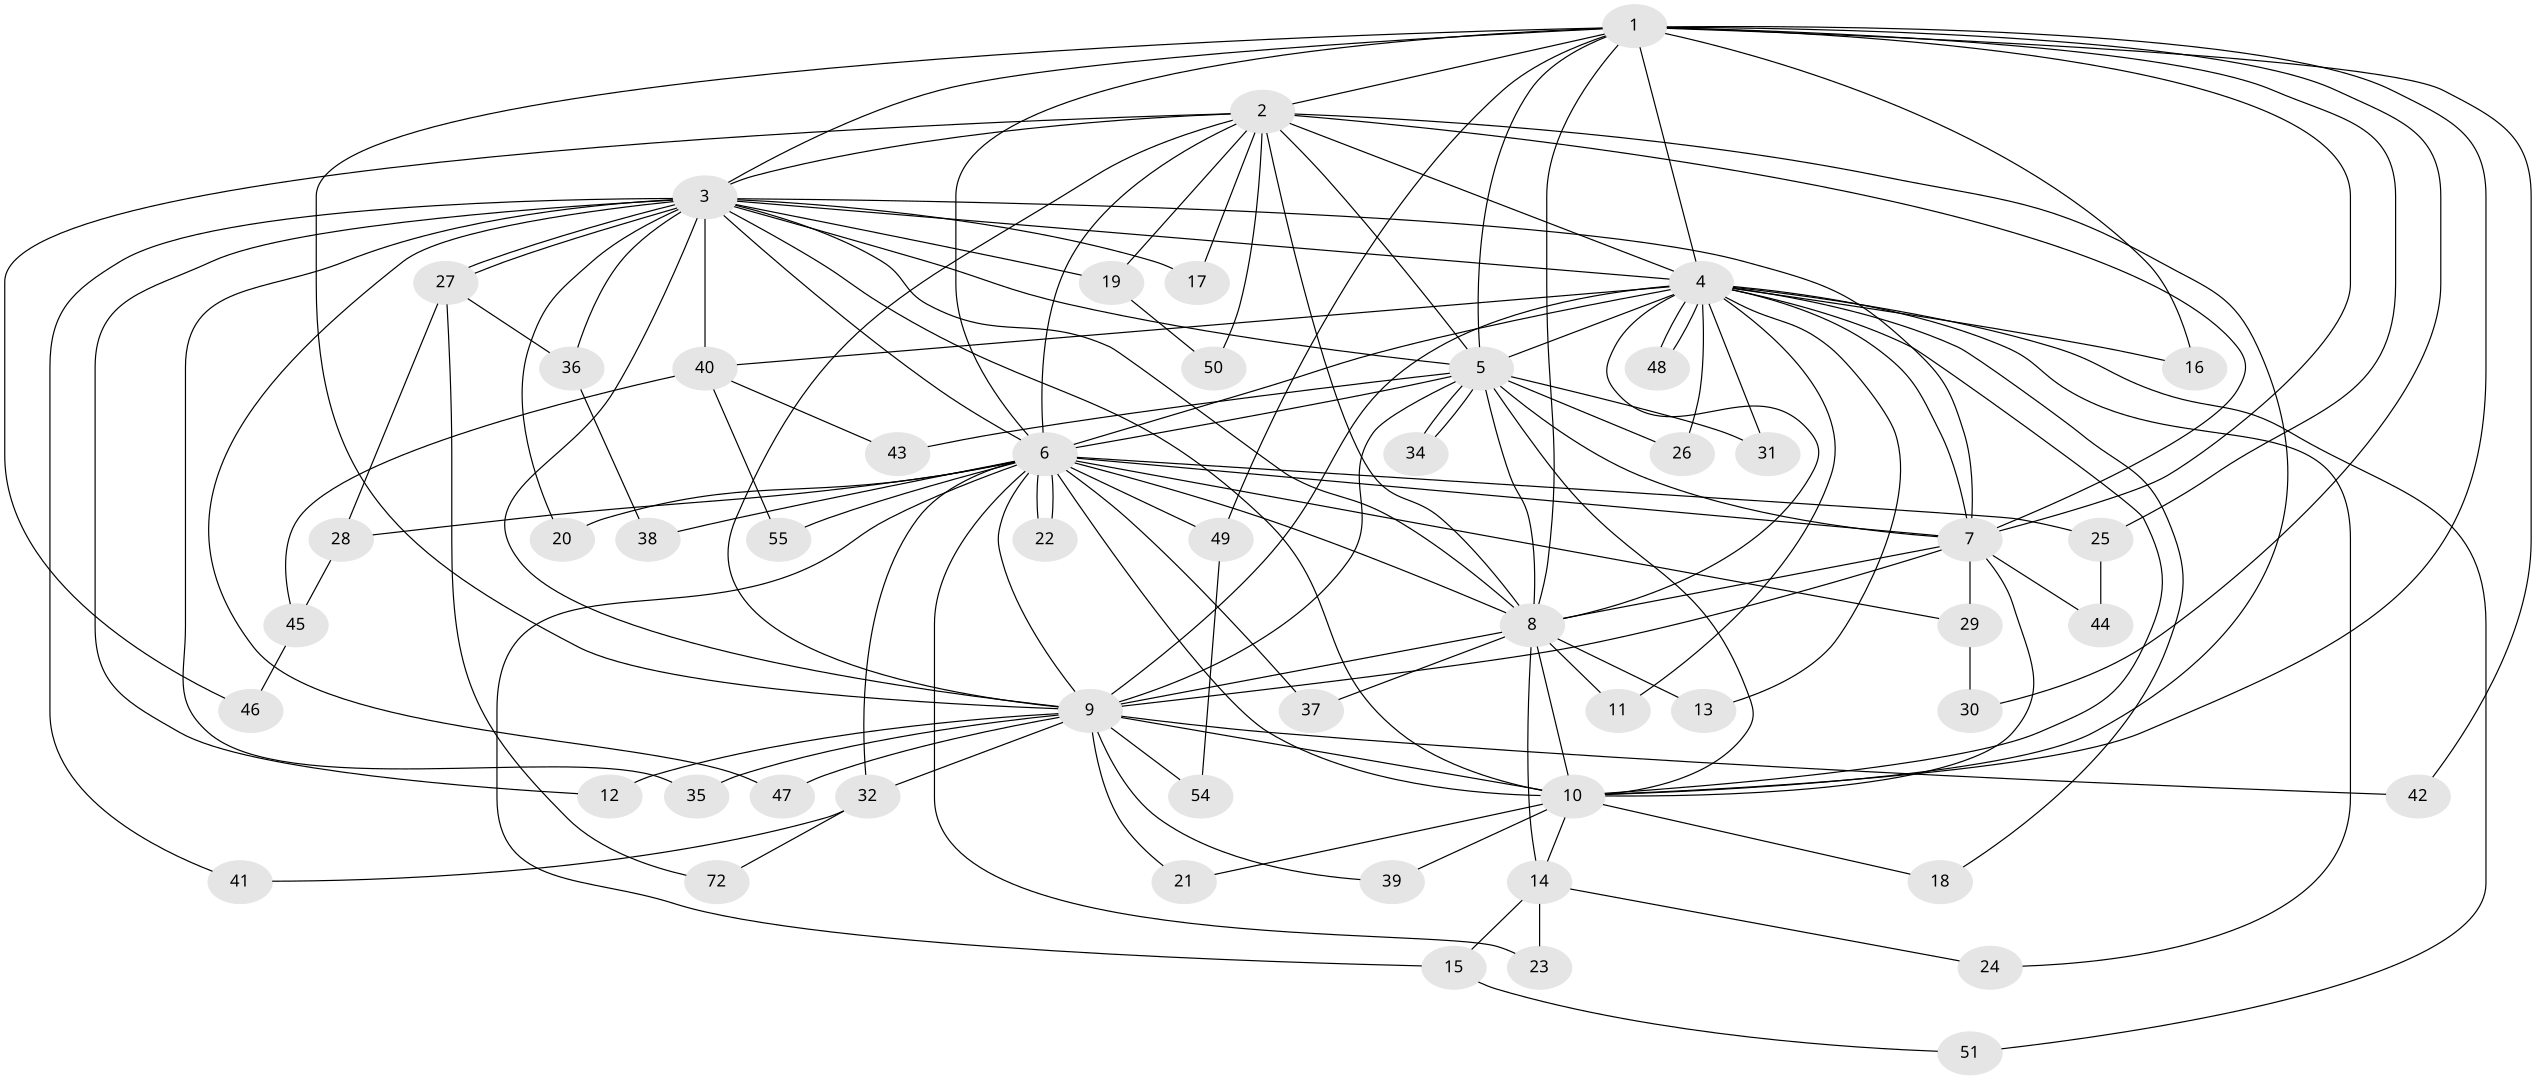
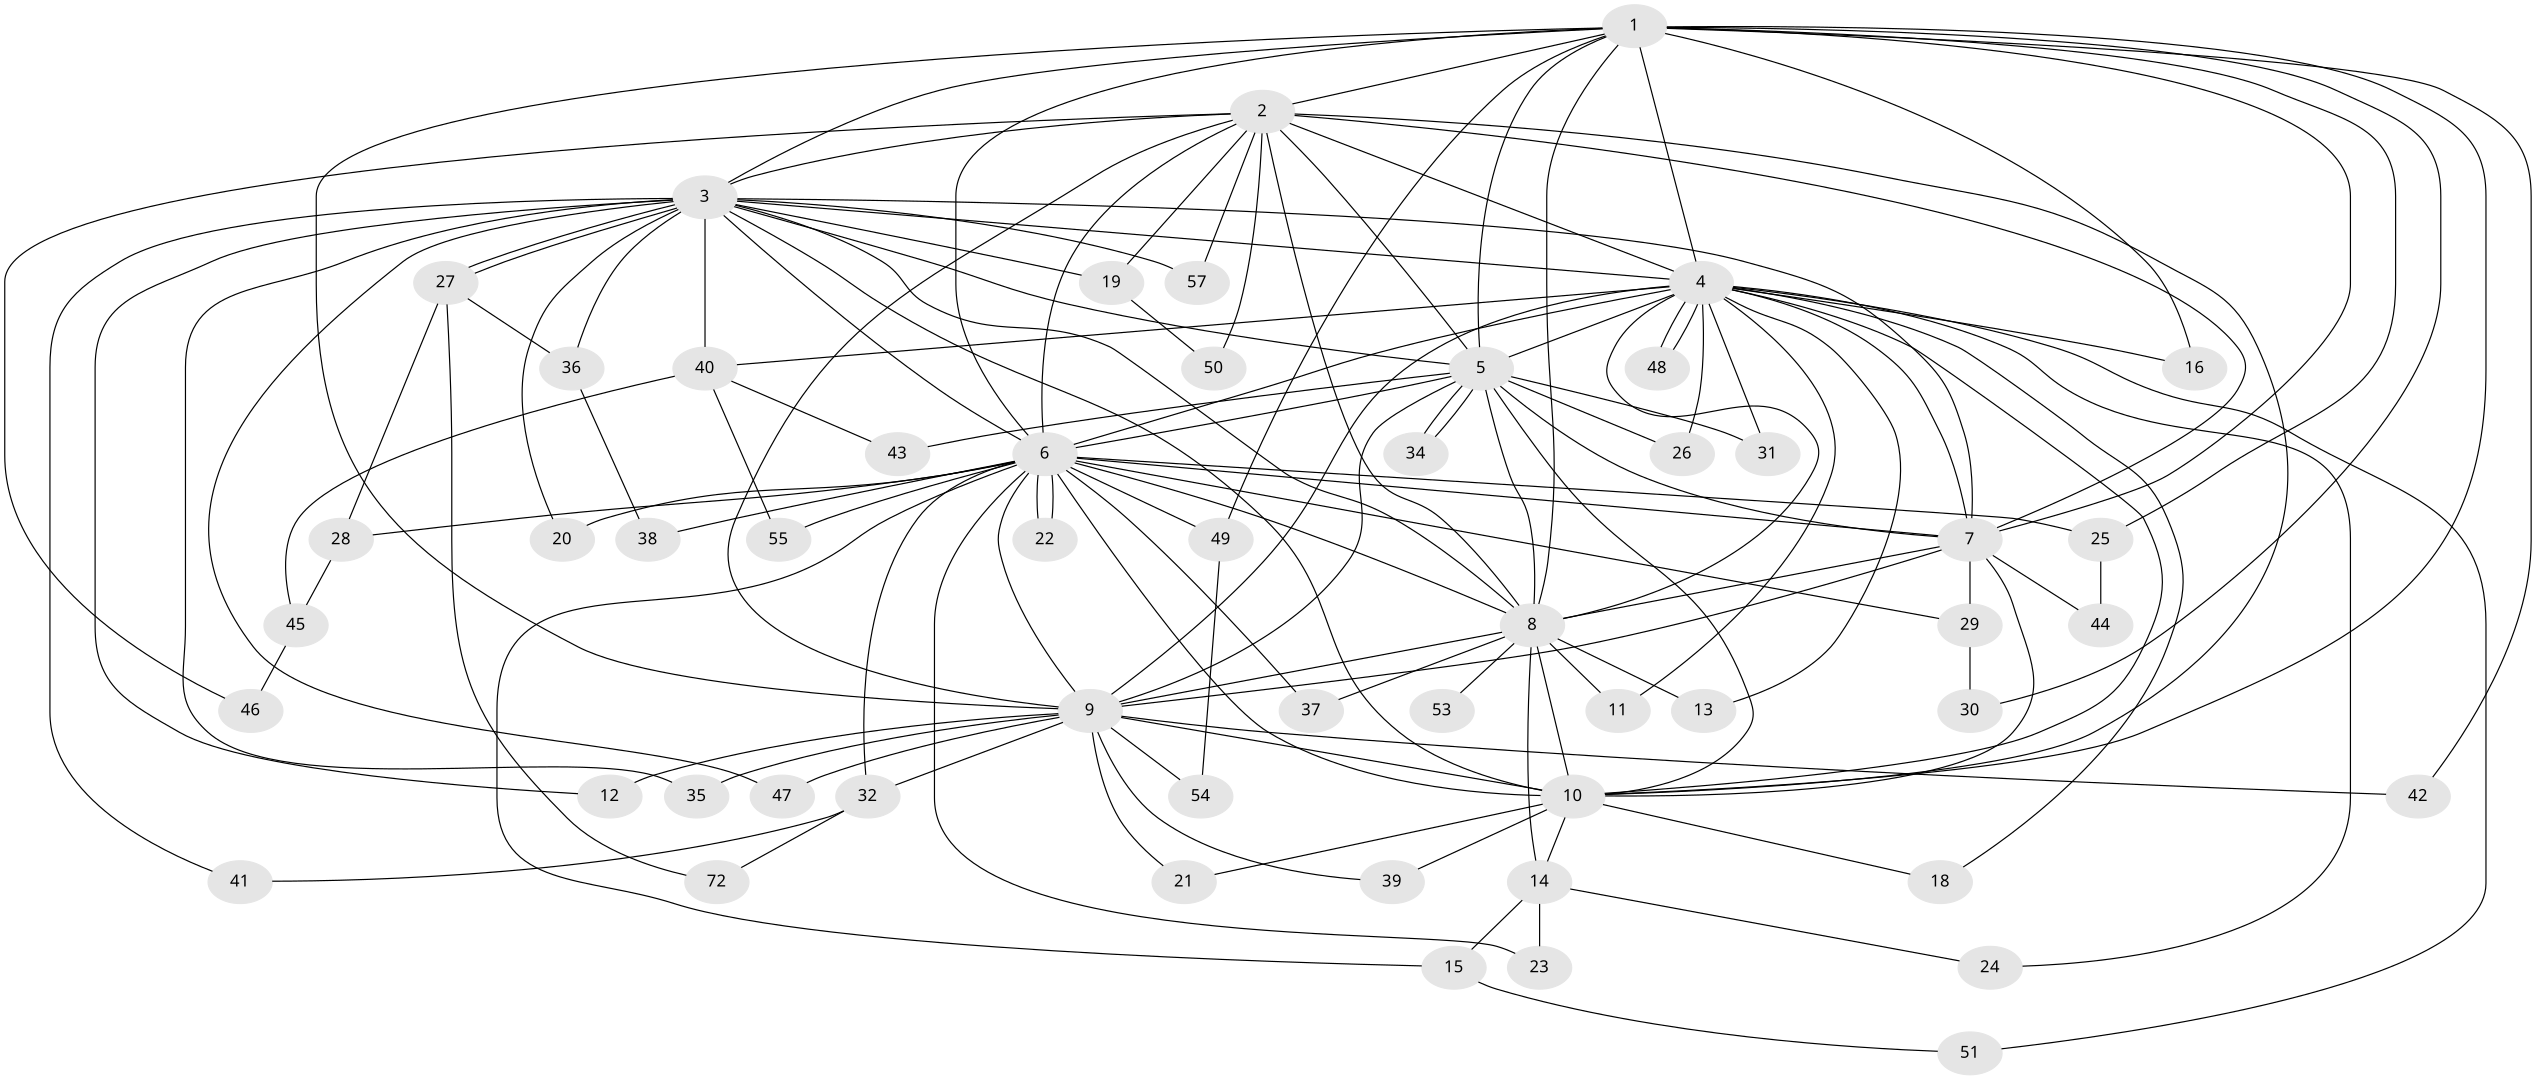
node "17": label "17" -> "57"
edge "3" -- "9": removed
node "53": added
